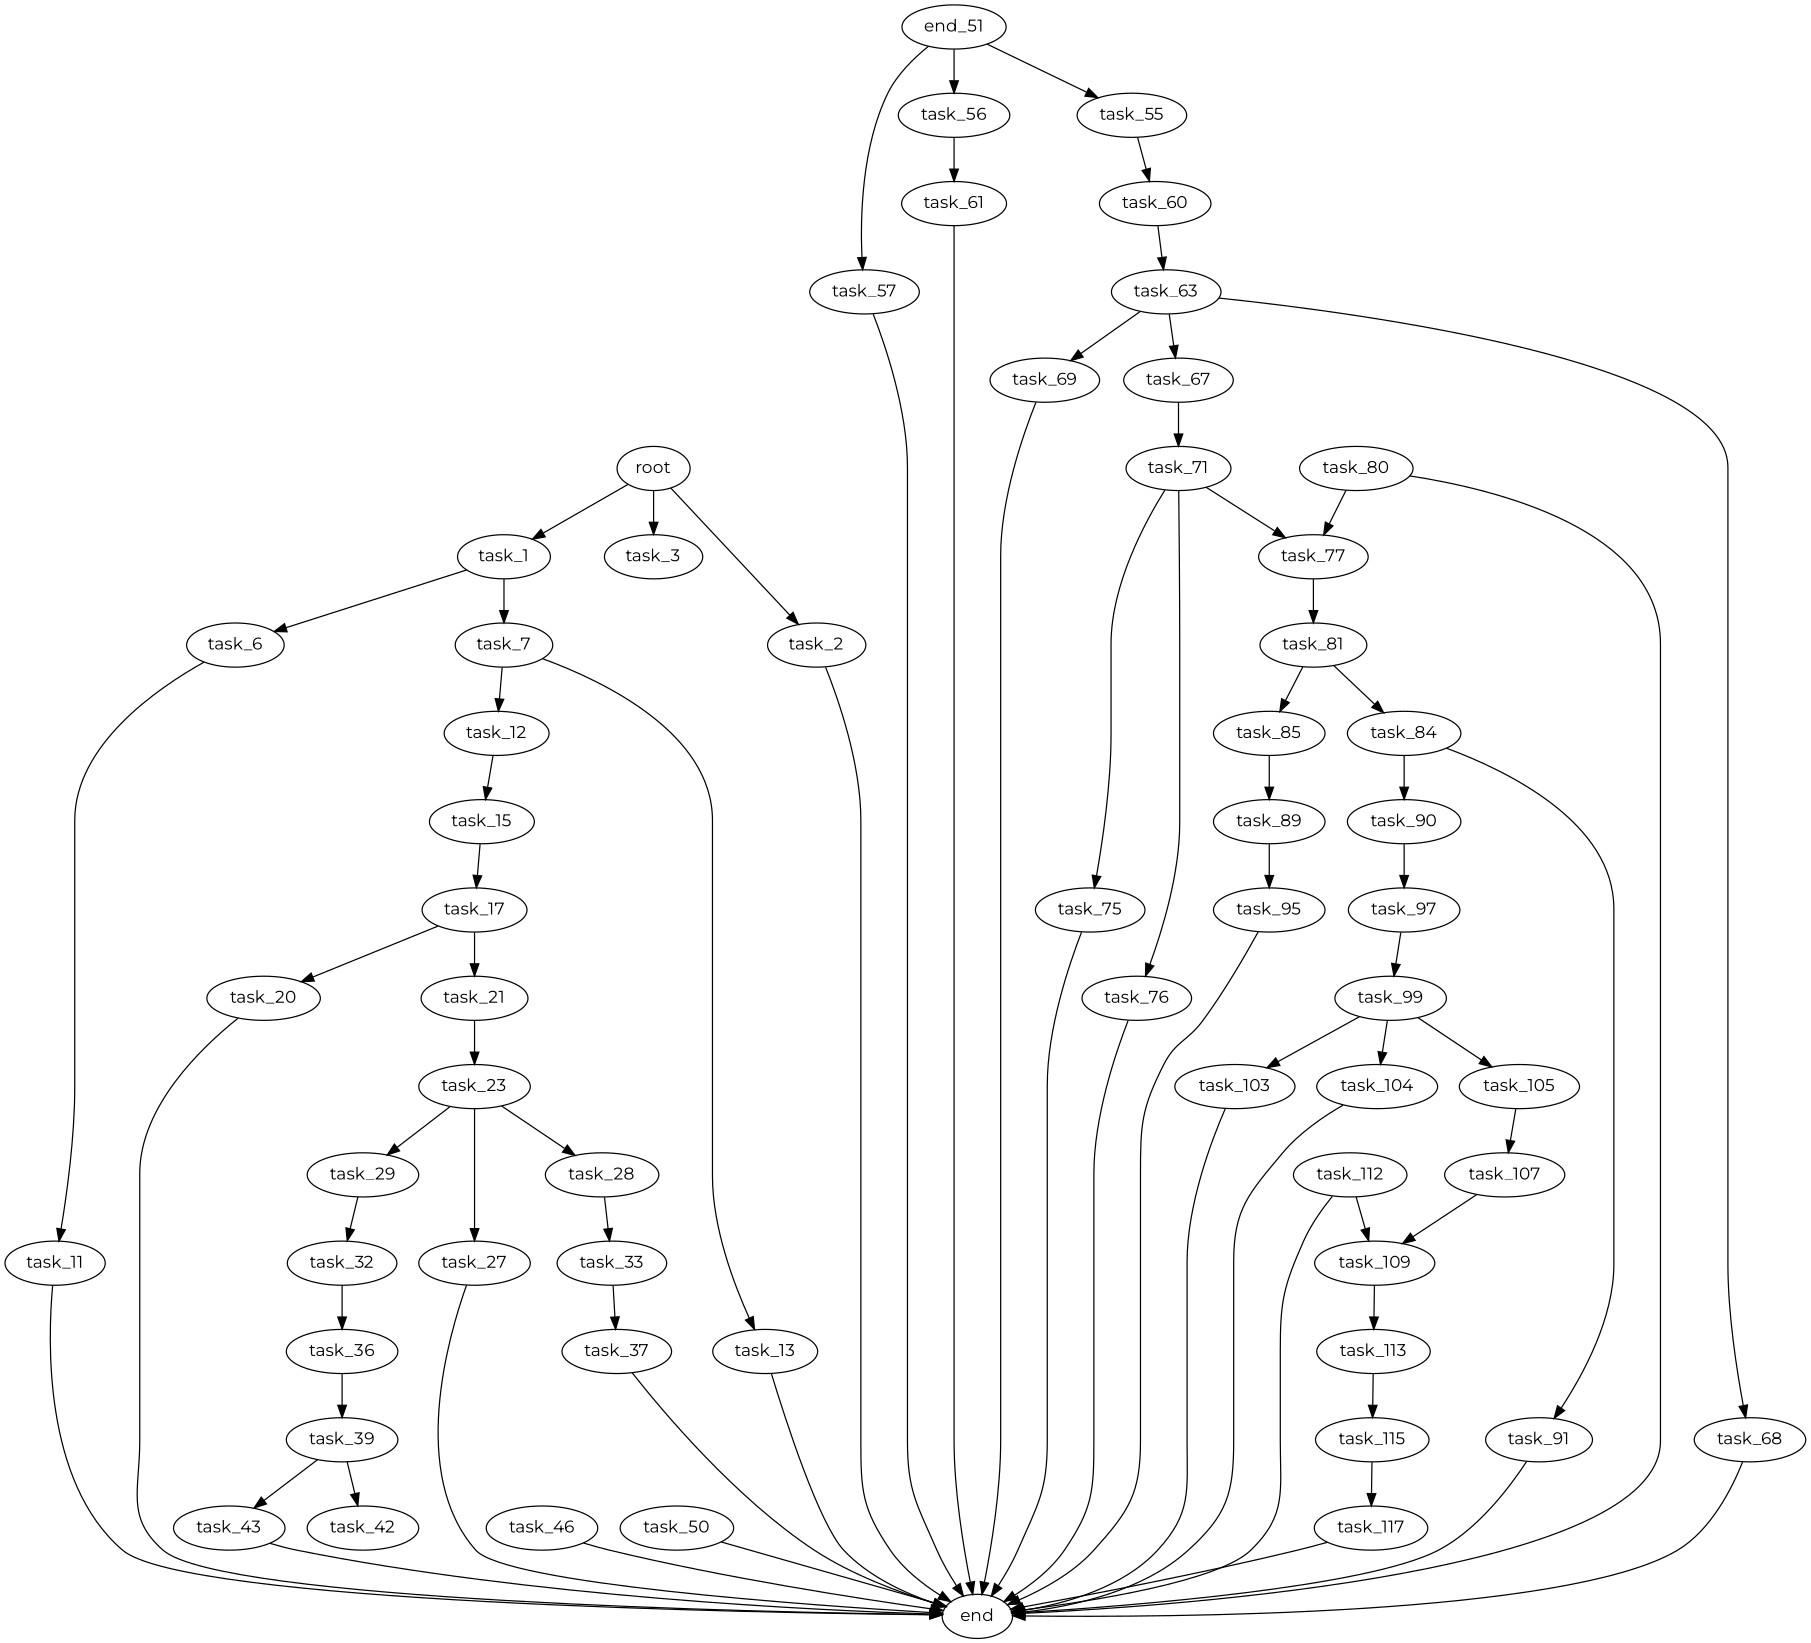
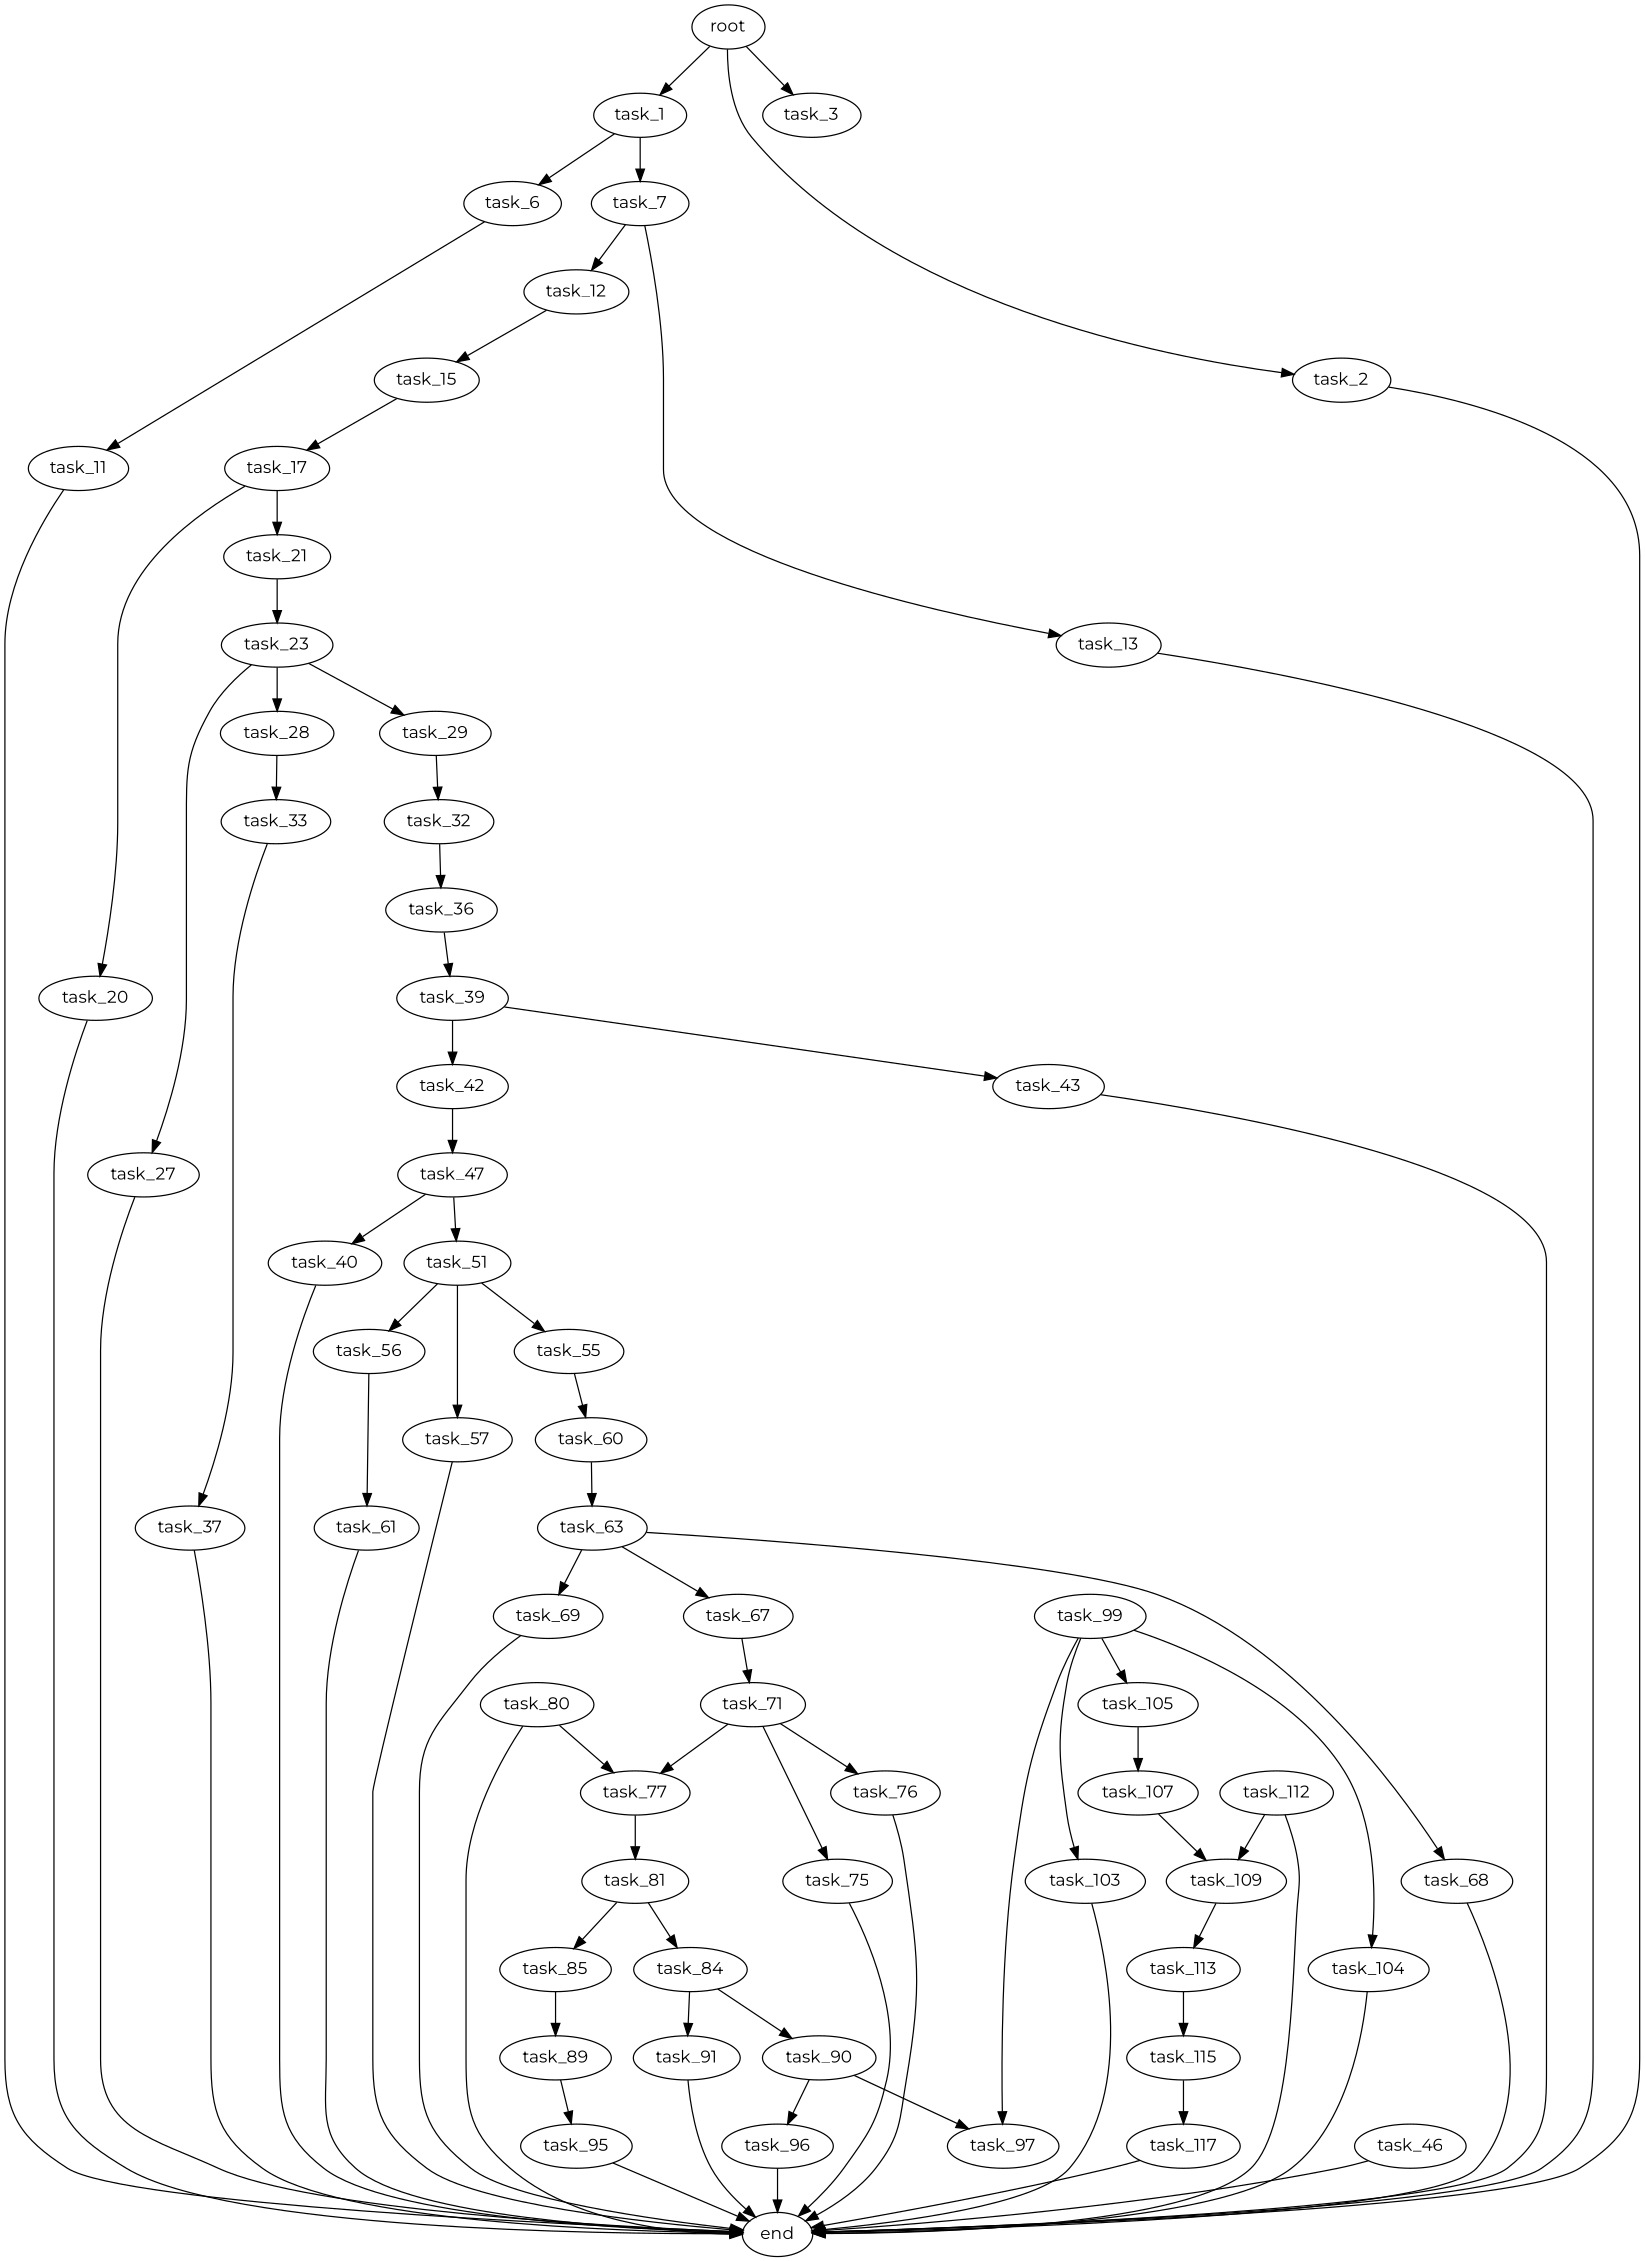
node "end_51": label "end_51" -> "task_51"
edge "task_97" -> "task_99": reversed
node "task_47": added
node "task_50": label "task_50" -> "task_40"
node "task_96": added
